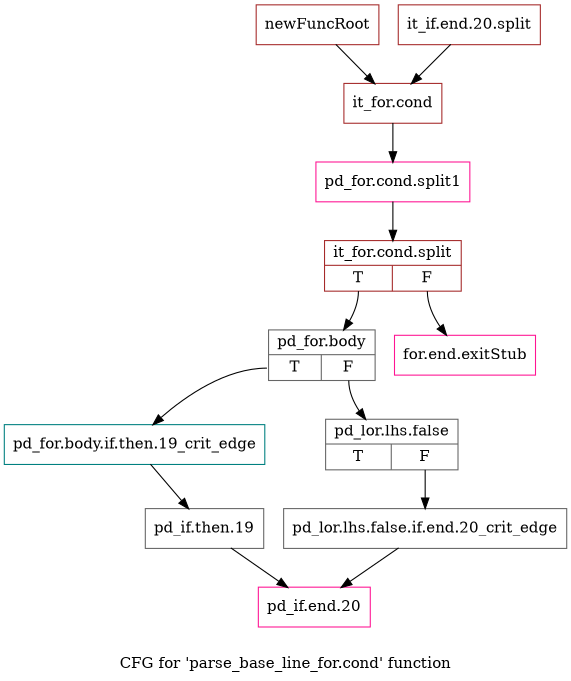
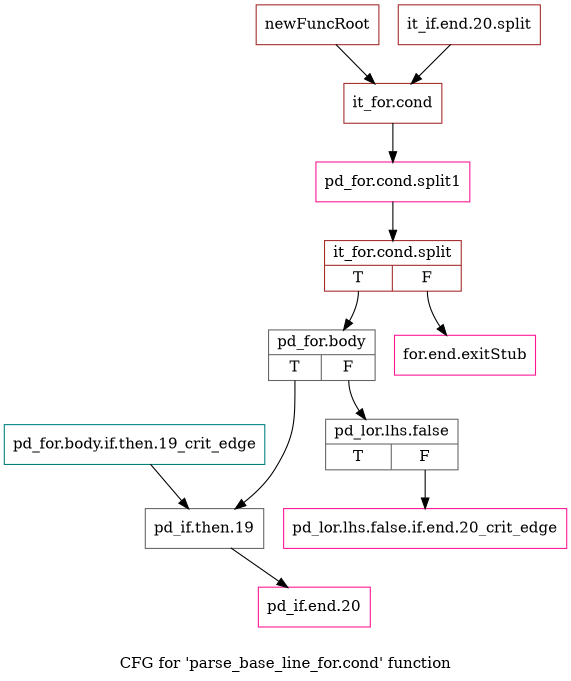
edge "pd_for.body" -> "pd_for.body.if.then.19_crit_edge": now "pd_for.body" -> "pd_if.then.19"
node "pd_lor.lhs.false.if.end.20_crit_edge": color gray40 -> deeppink
edge "pd_lor.lhs.false.if.end.20_crit_edge" -> "pd_if.end.20": removed
